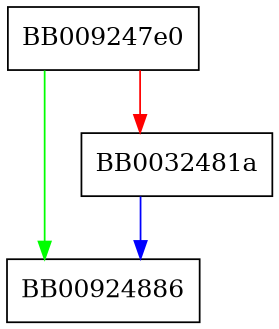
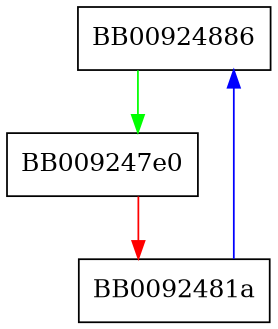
edge "BB009247e0" -> "BB00924886": reversed
node "BB0032481a": label "BB0032481a" -> "BB0092481a"
